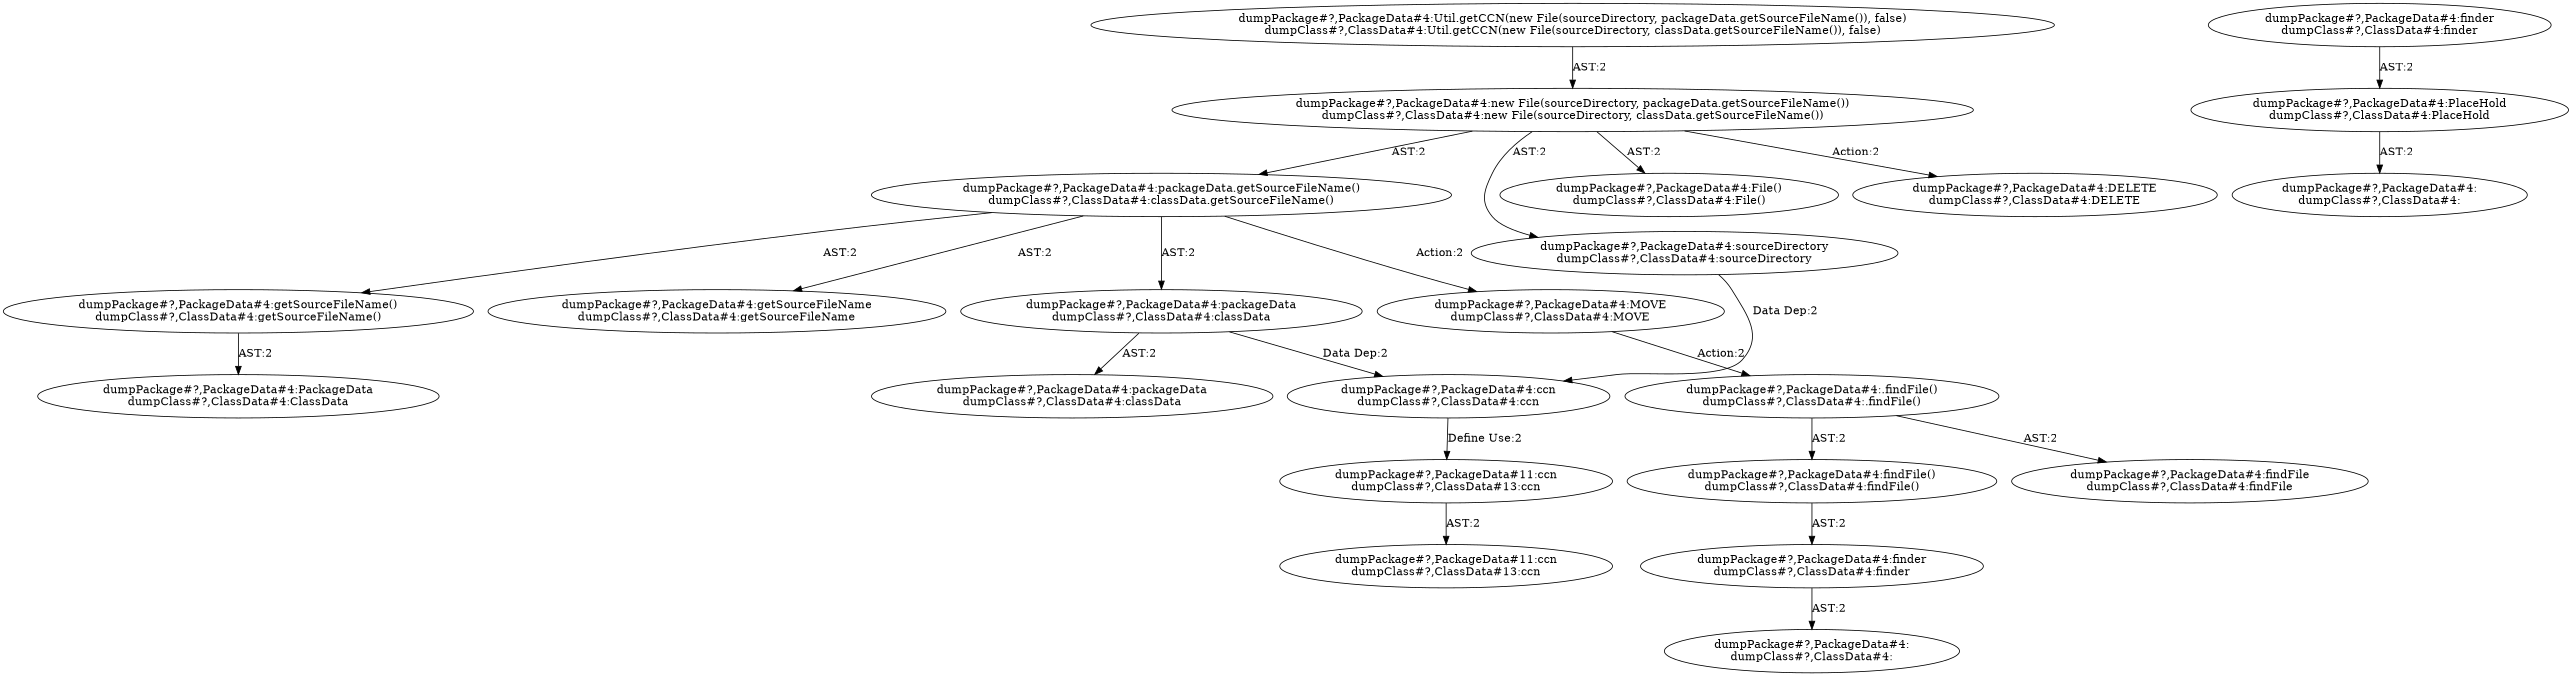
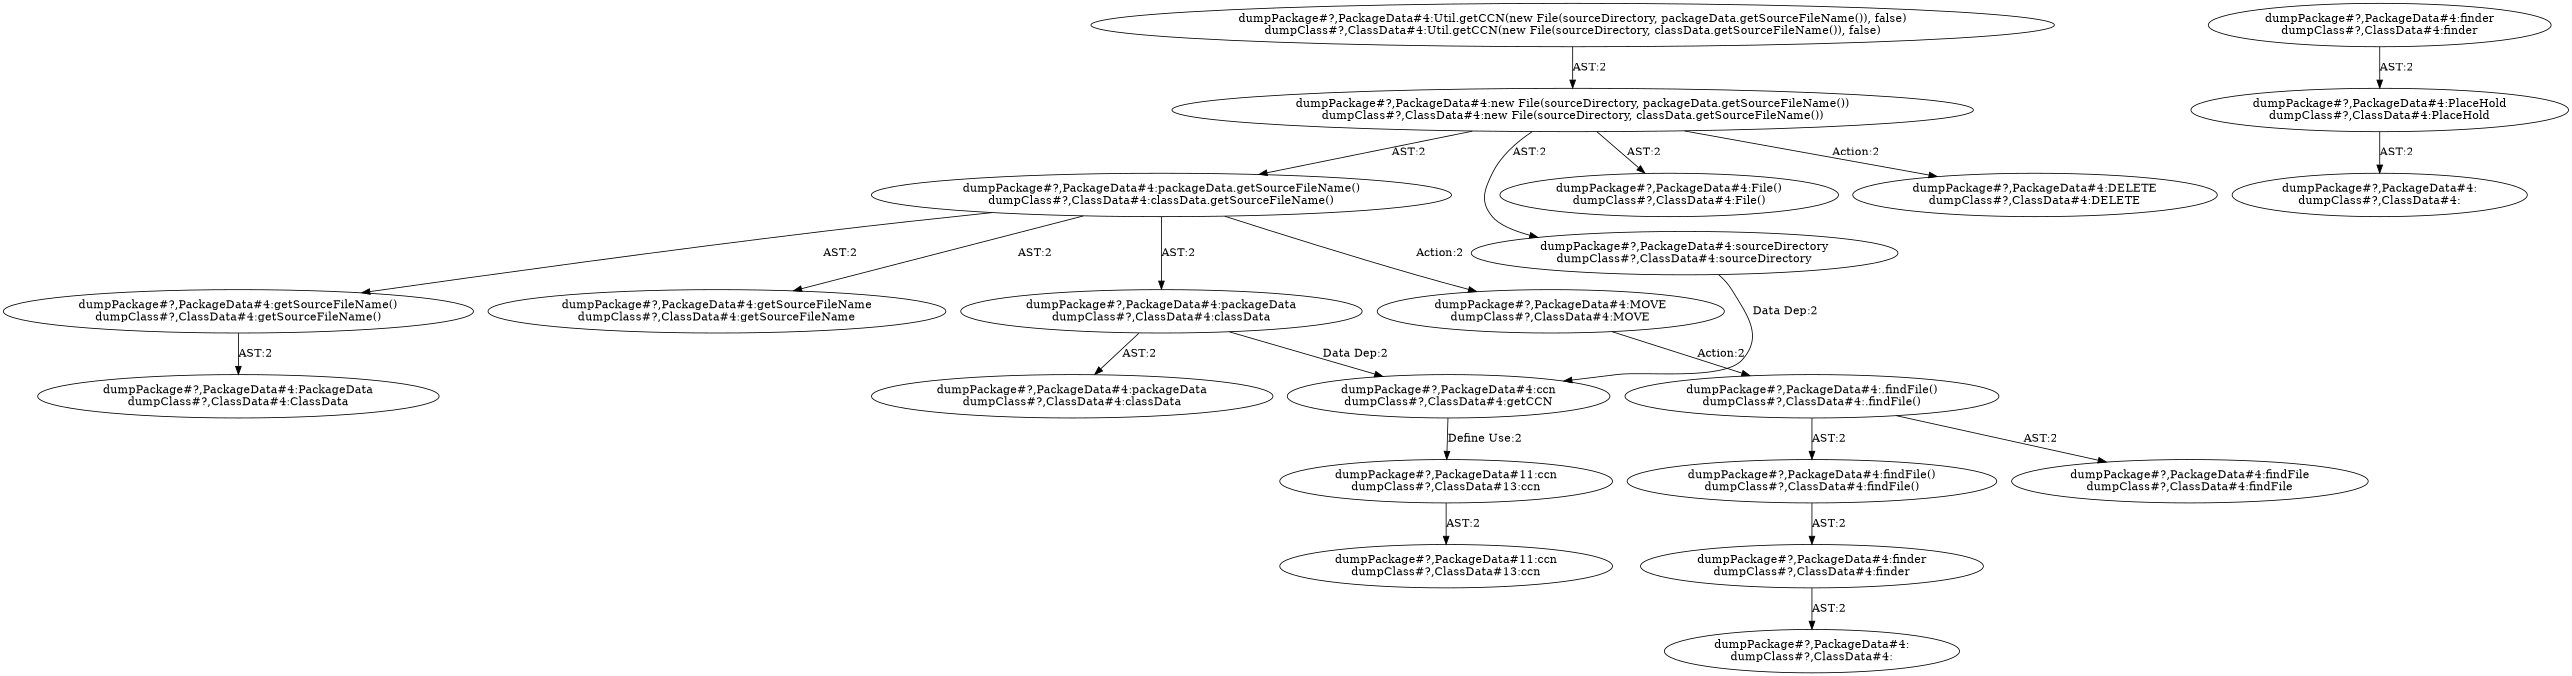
node "dumpPackage#?,PackageData#4:ccn dumpClass#?,ClassData#4:ccn": label "dumpPackage#?,PackageData#4:ccn dumpClass#?,ClassData#4:ccn" -> "dumpPackage#?,PackageData#4:ccn dumpClass#?,ClassData#4:getCCN"
